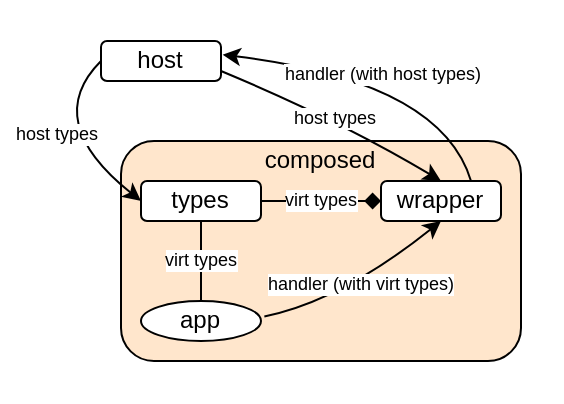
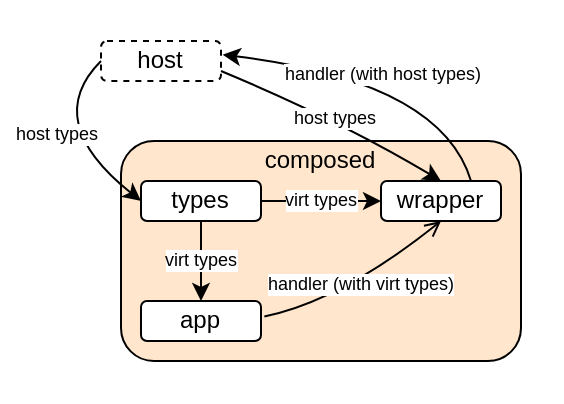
node "host": style solid -> dashed
edge "types" -> "wrapper": arrowhead diamond -> classic
edge "app" -> "wrapper": arrowhead classic -> open
edge "types" -- "app": arrowhead none -> classic
node "app": shape ellipse -> rounded rectangle
